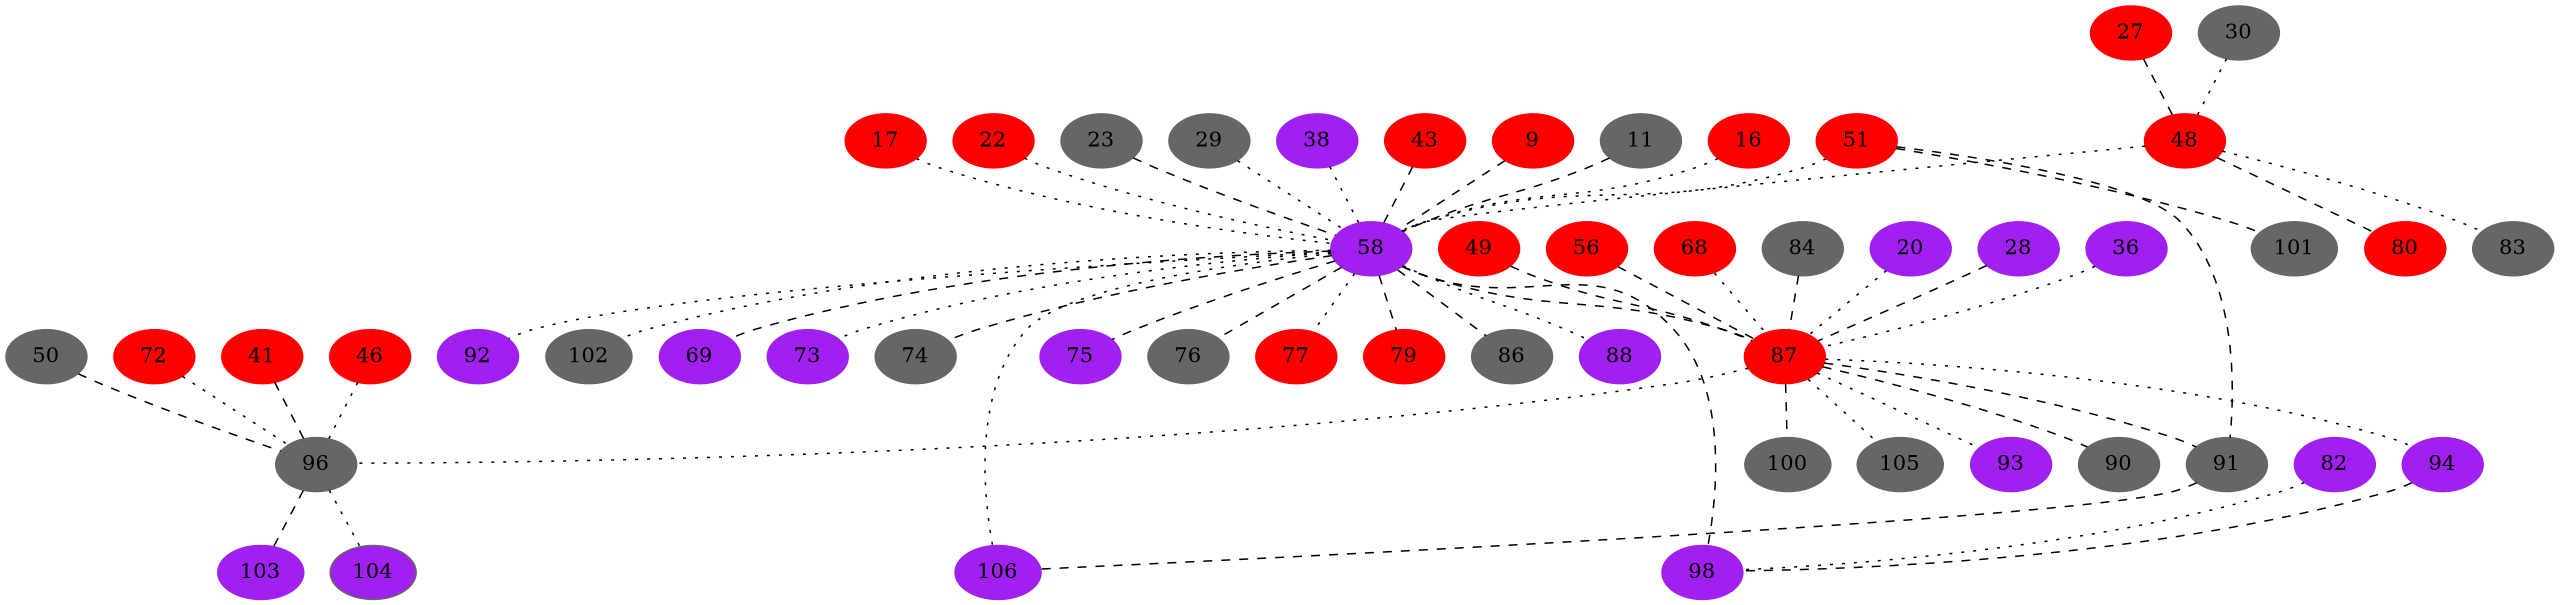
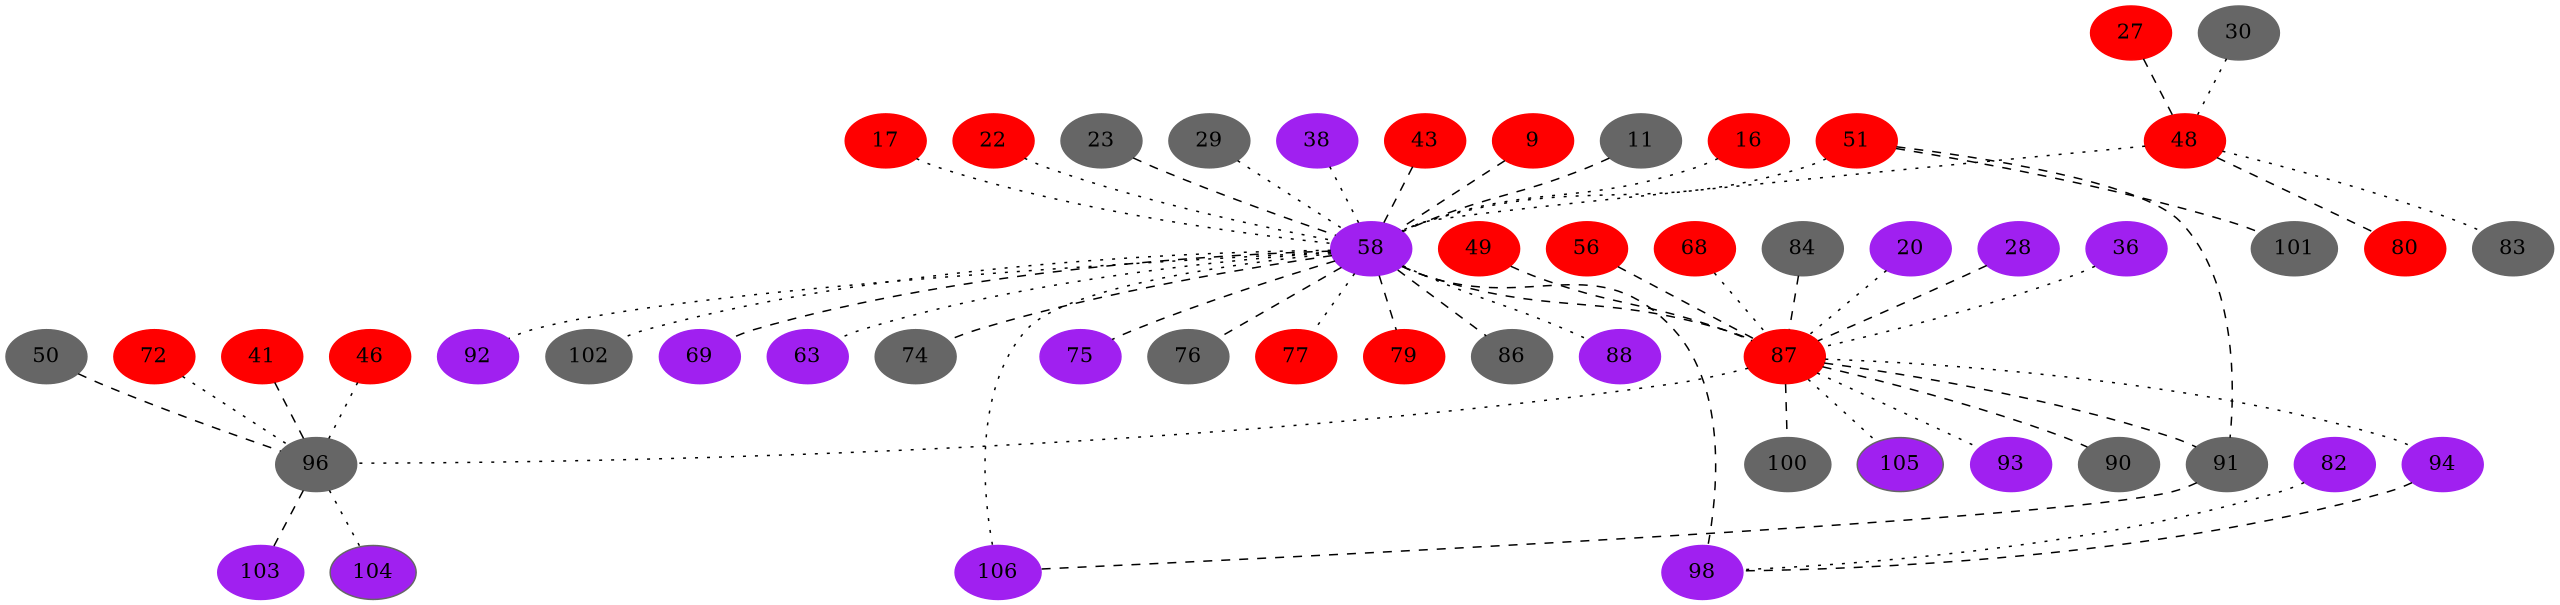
node "73": label "73" -> "63"
node "105": fillcolor gray40 -> purple
